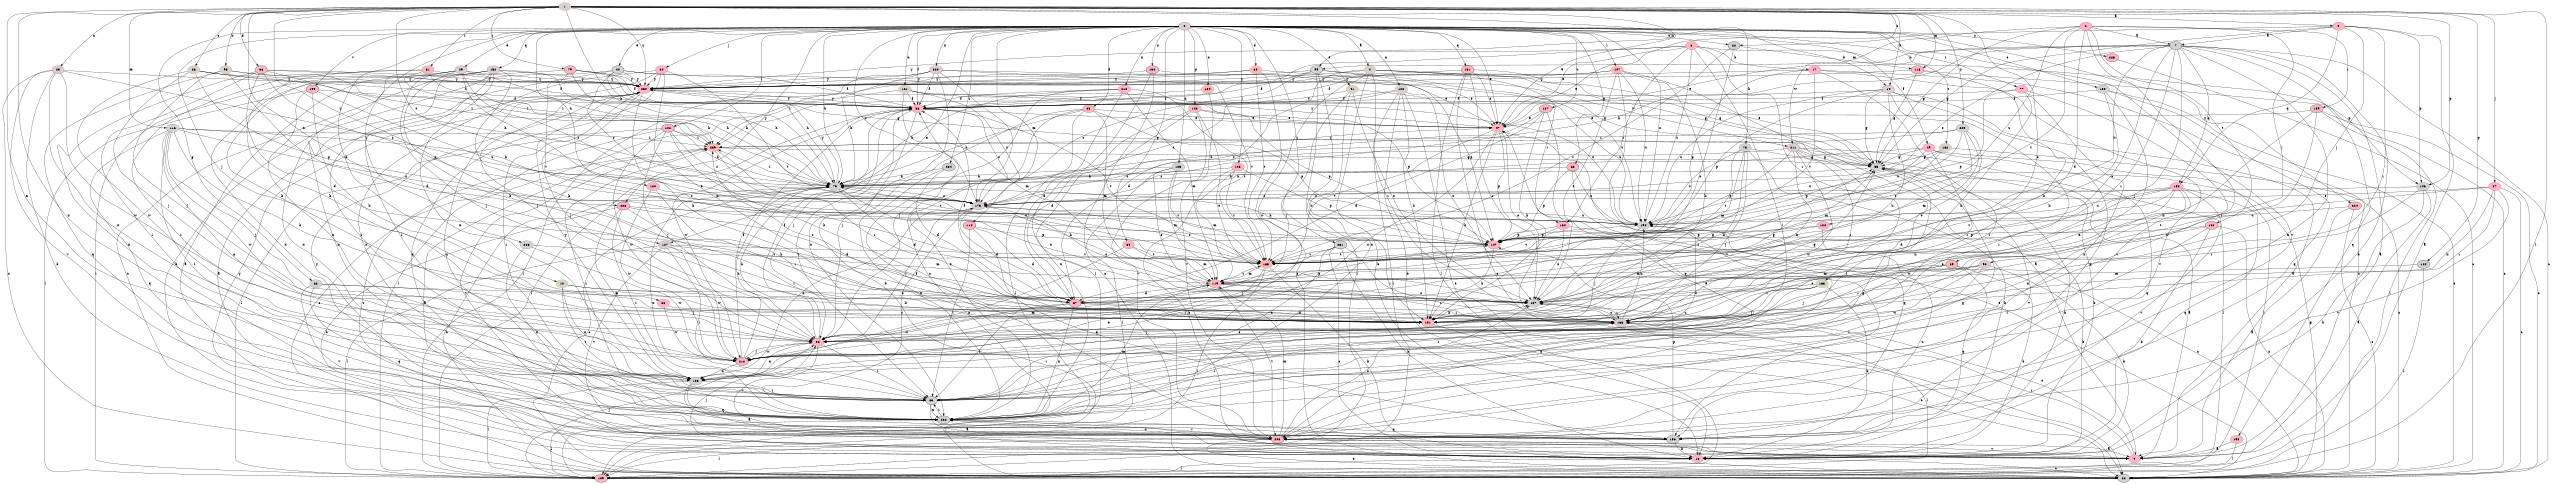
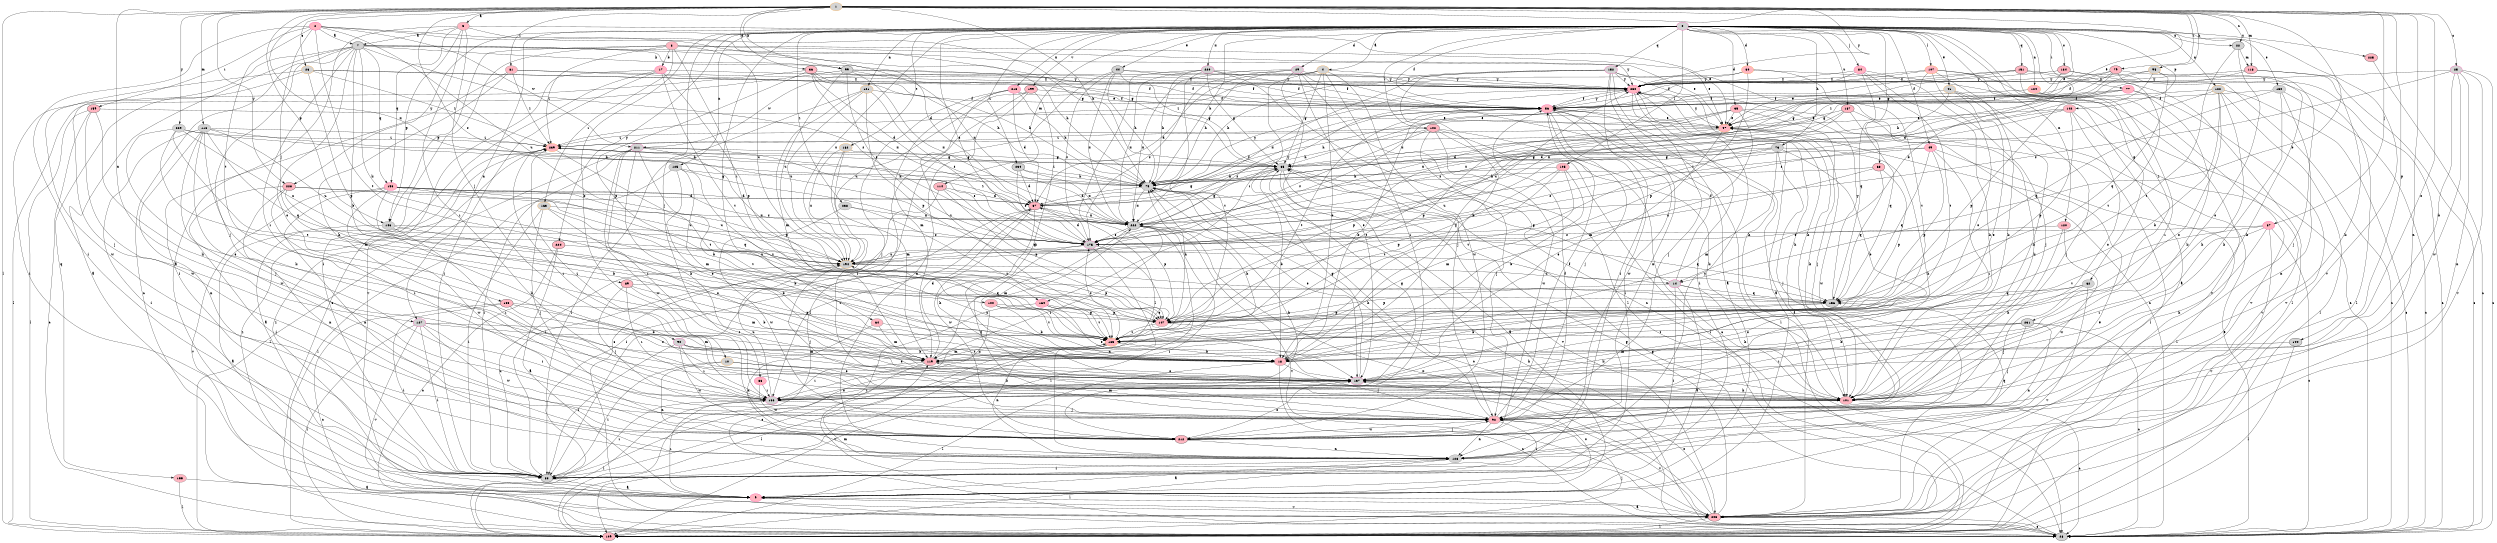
edge "14" -> "194": reversed
edge "75" -> "175": now "234" -> "175"
edge "142" -> "222": label "x" -> "i"
